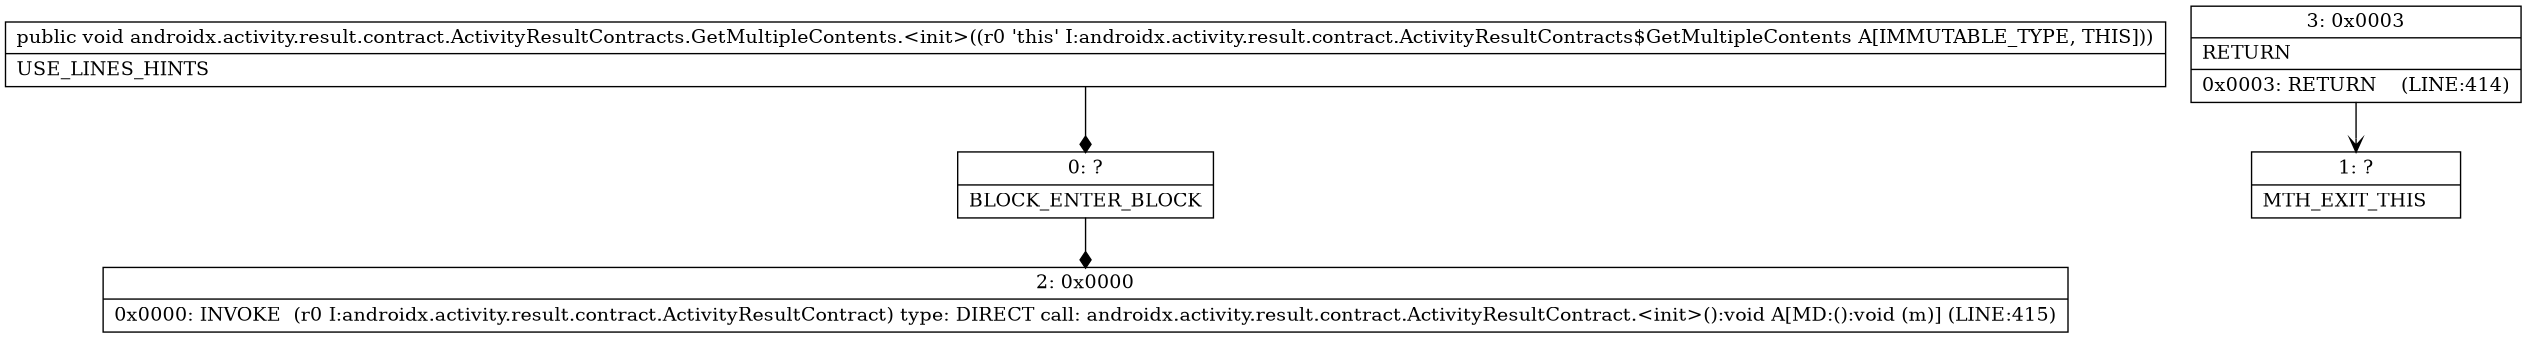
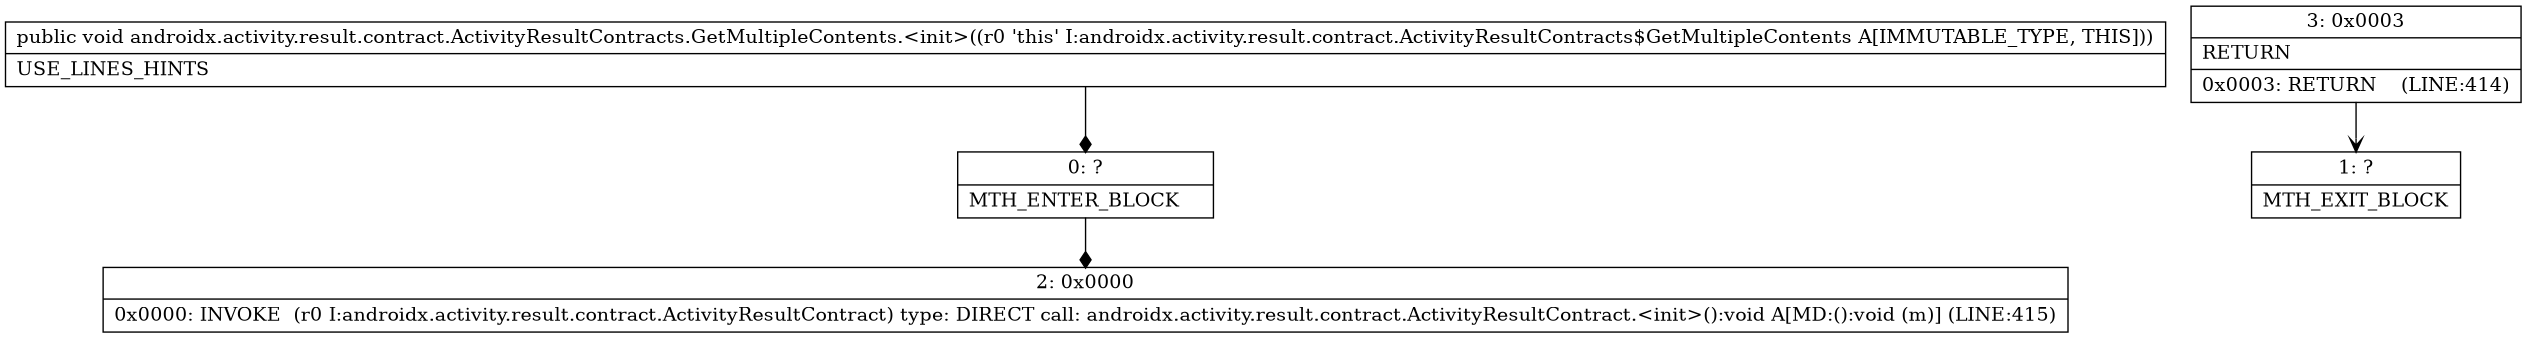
node "0: ?": text "BLOCK_ENTER_BLOCK" -> "MTH_ENTER_BLOCK"
node "1: ?": text "MTH_EXIT_THIS" -> "MTH_EXIT_BLOCK"
